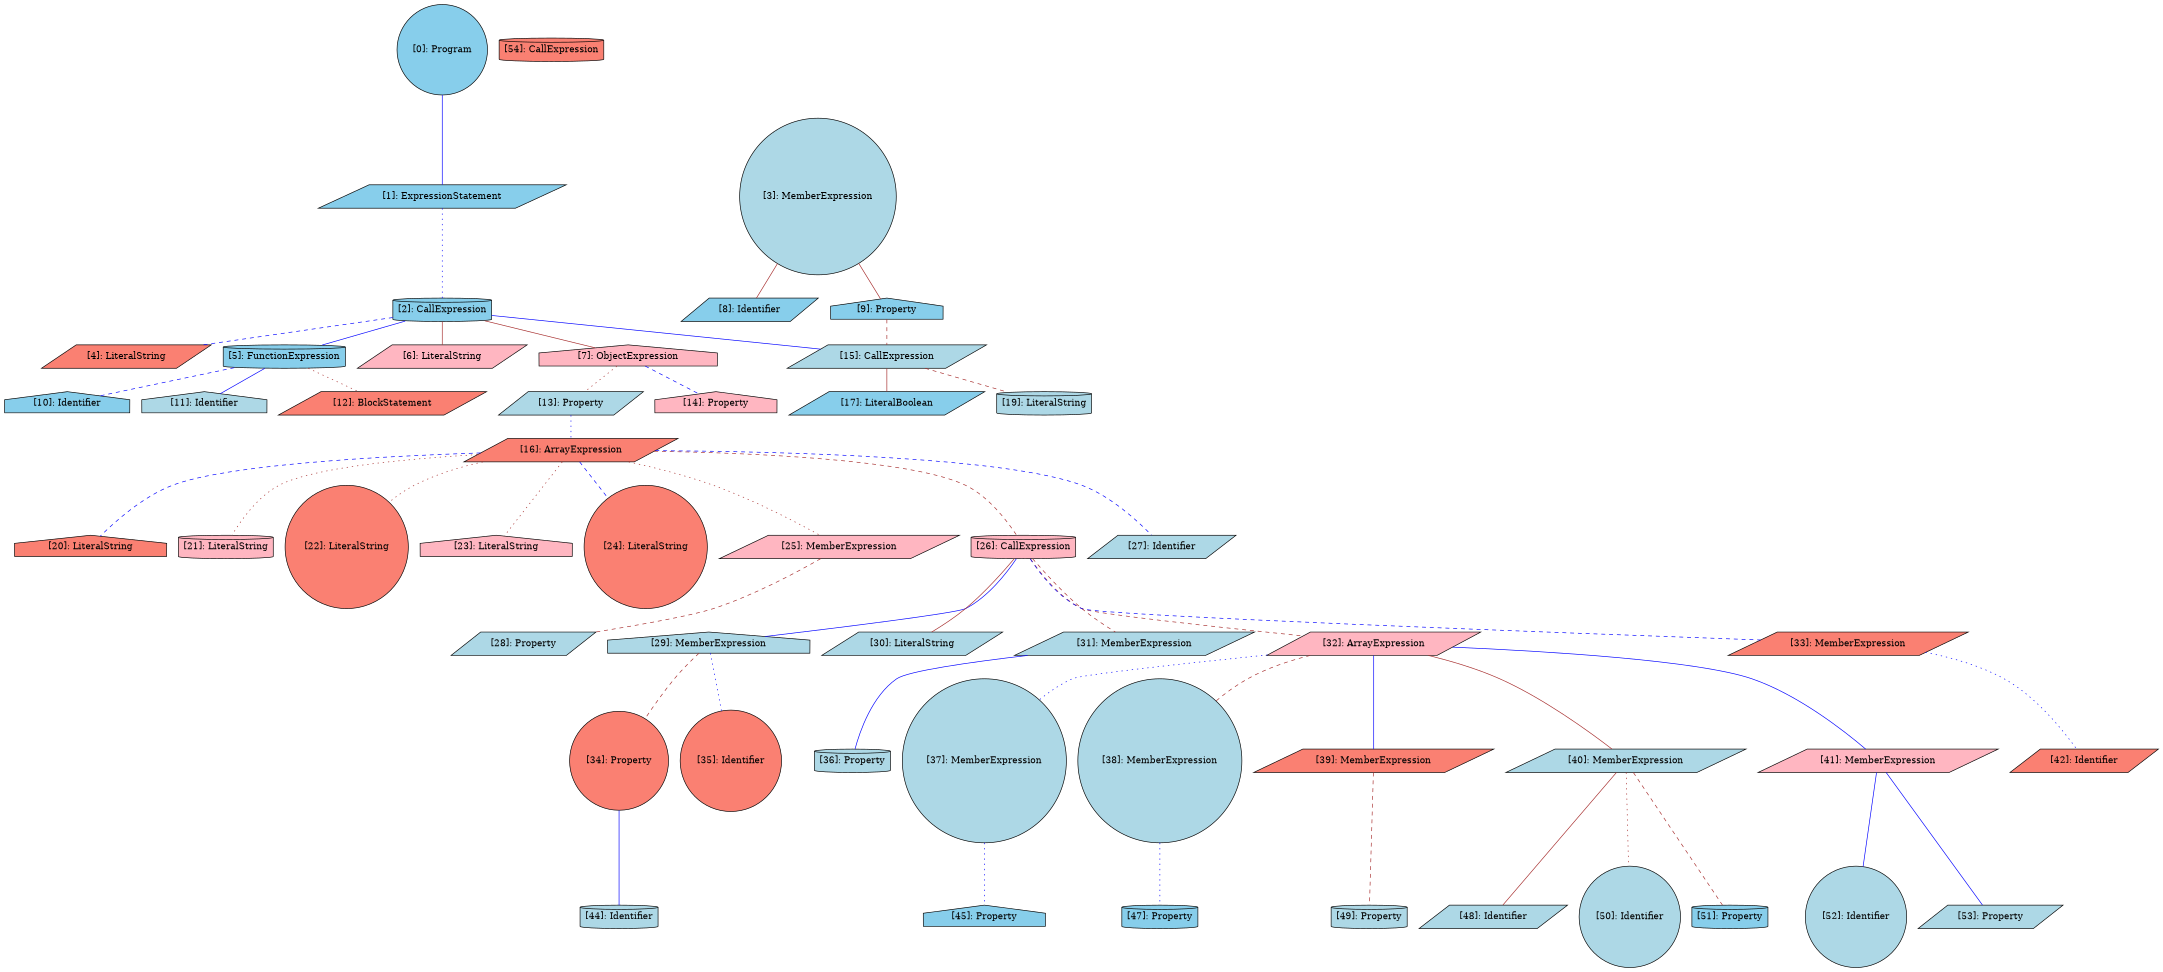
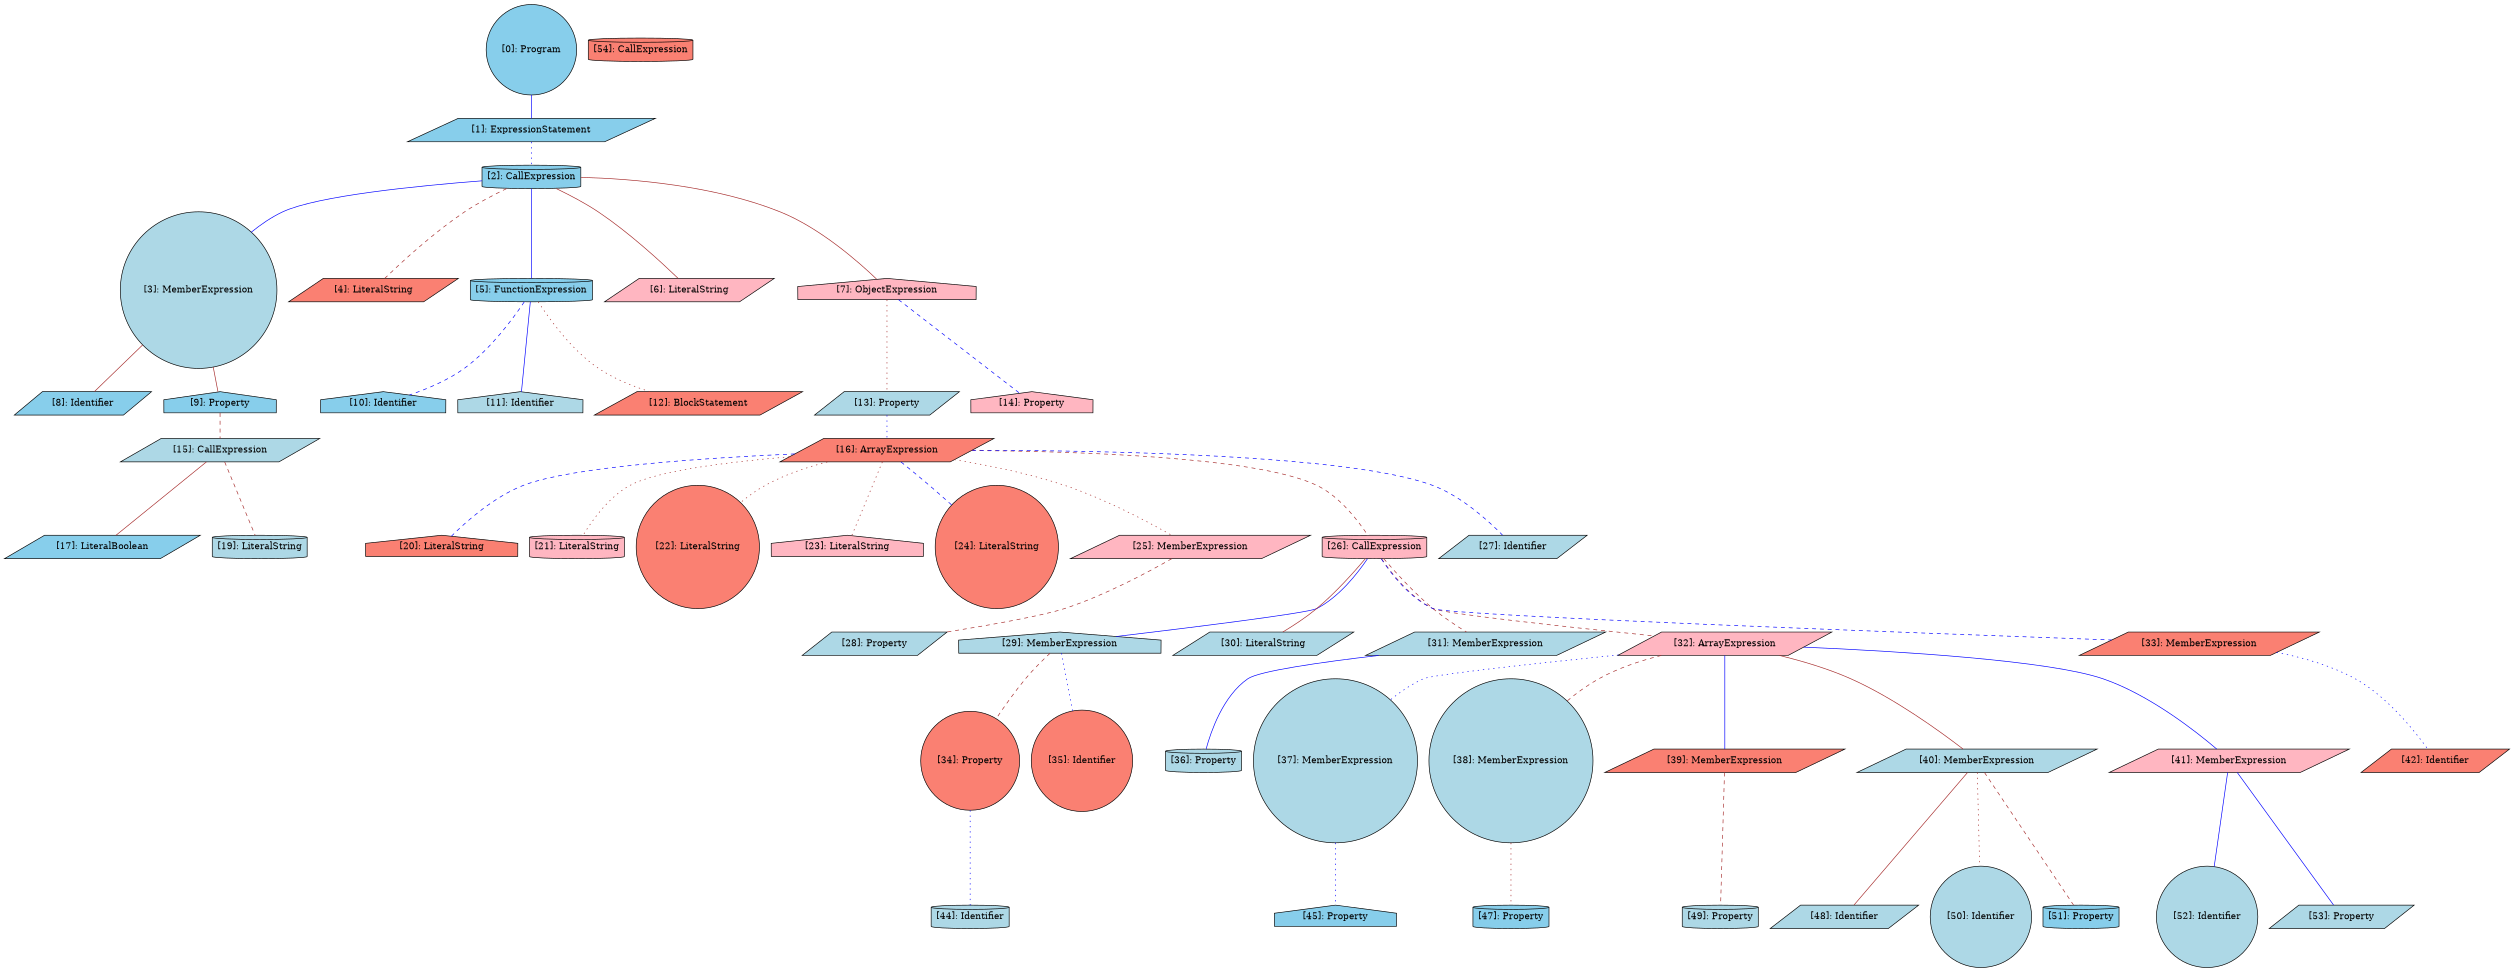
edge "[2]: CallExpression" -- "[4]: LiteralString": color blue -> brown
edge "[2]: CallExpression" -- "[15]: CallExpression": now "[2]: CallExpression" -- "[3]: MemberExpression"
edge "[34]: Property" -- "[44]: Identifier": style solid -> dotted
edge "[38]: MemberExpression" -- "[47]: Property": color blue -> brown
